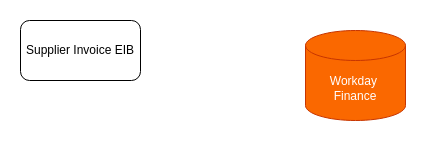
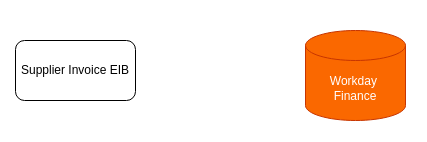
node "Supplier Invoice EIB": moved (81, 51) -> (76, 71)
